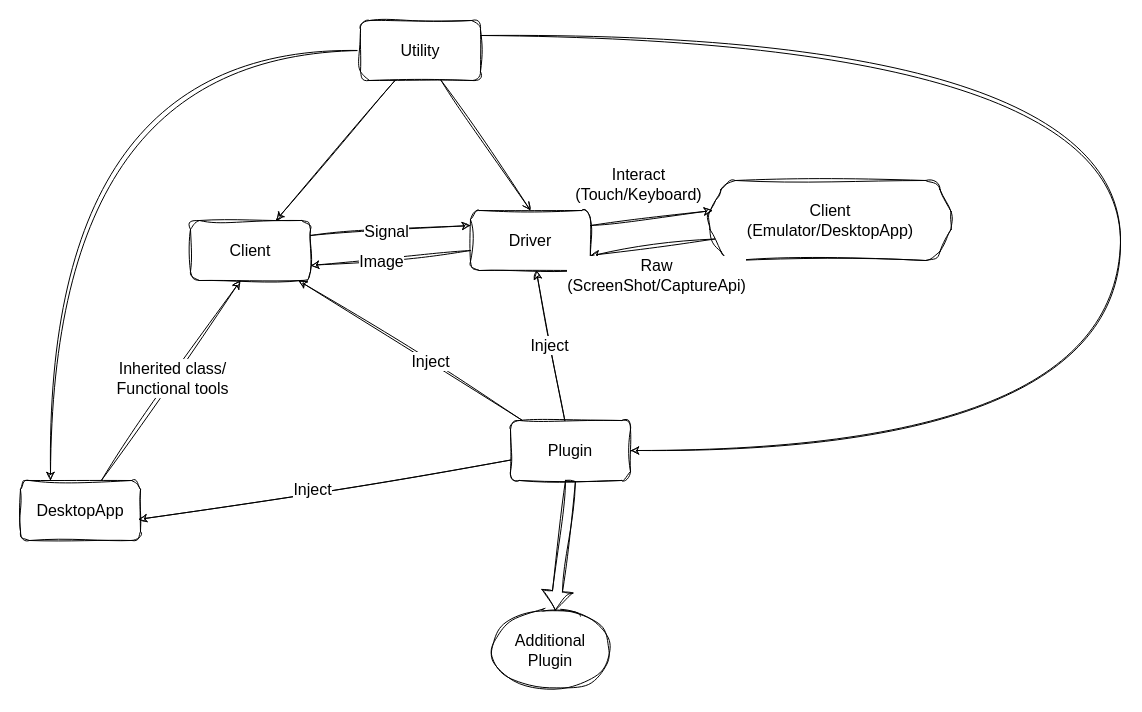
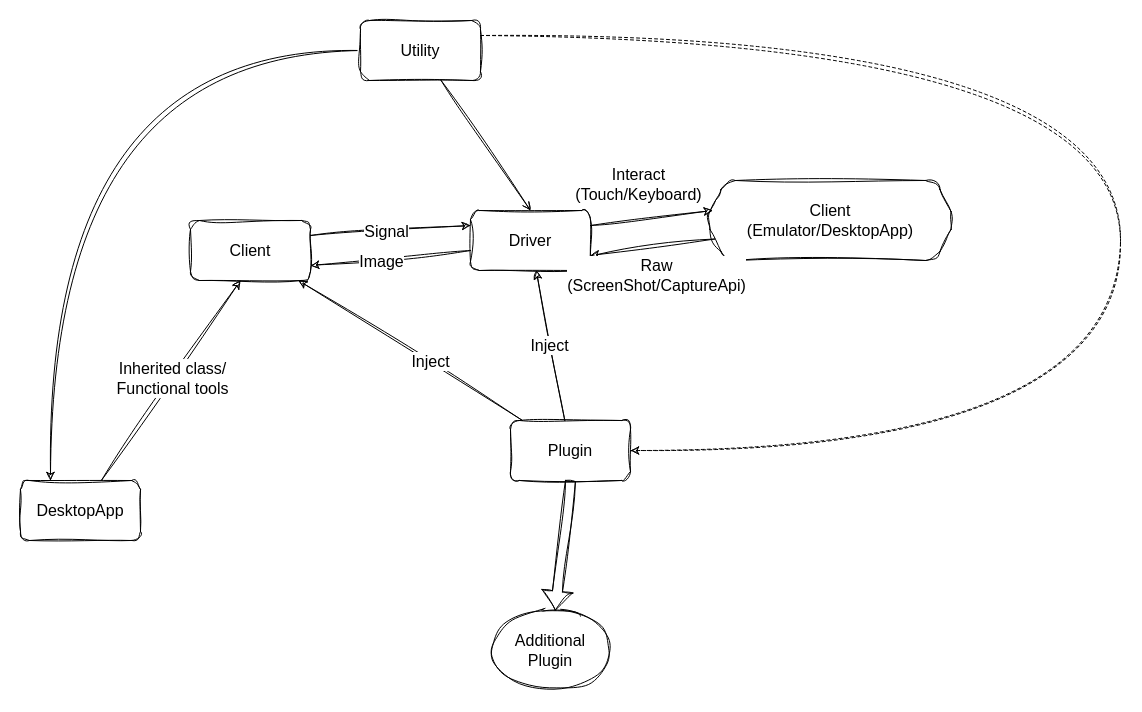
edge "Utility" -> "Plugin": style solid -> dashed
edge "Utility" -> "Client": removed
edge "Plugin" -> "DesktopApp": removed, label "Inject"
